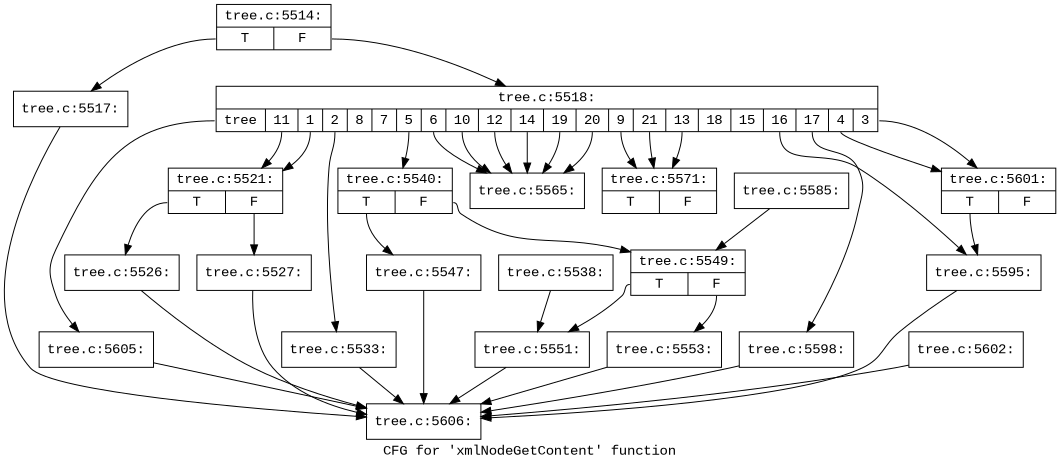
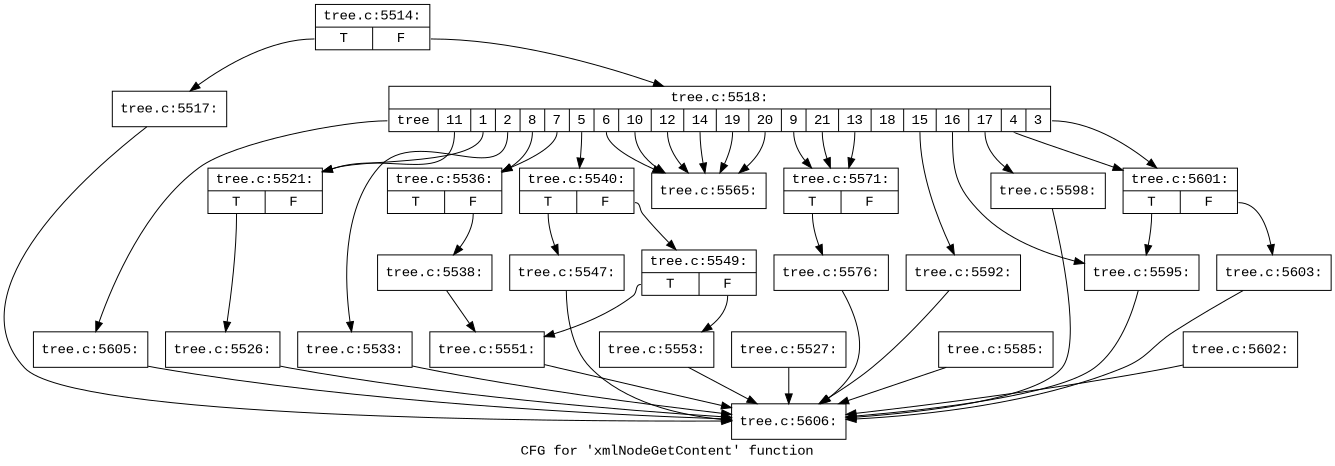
node "tree.c:5536:": added
edge "tree.c:5585:" -> "tree.c:5549:": now "tree.c:5585:" -> "tree.c:5606:"
edge "tree.c:5521:" -> "tree.c:5527:": removed
node "tree.c:5576:": added
node "tree.c:5592:": added
node "tree.c:5603:": added
